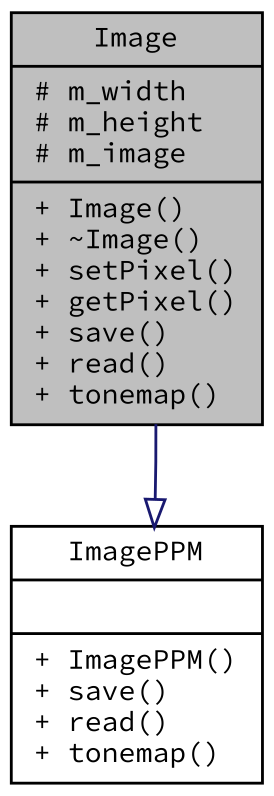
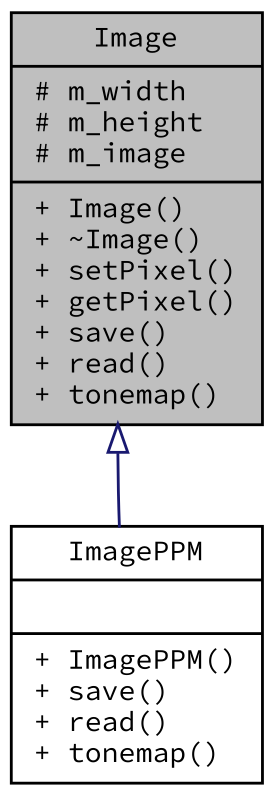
edge "Image" -> "ImagePPM": reversed
